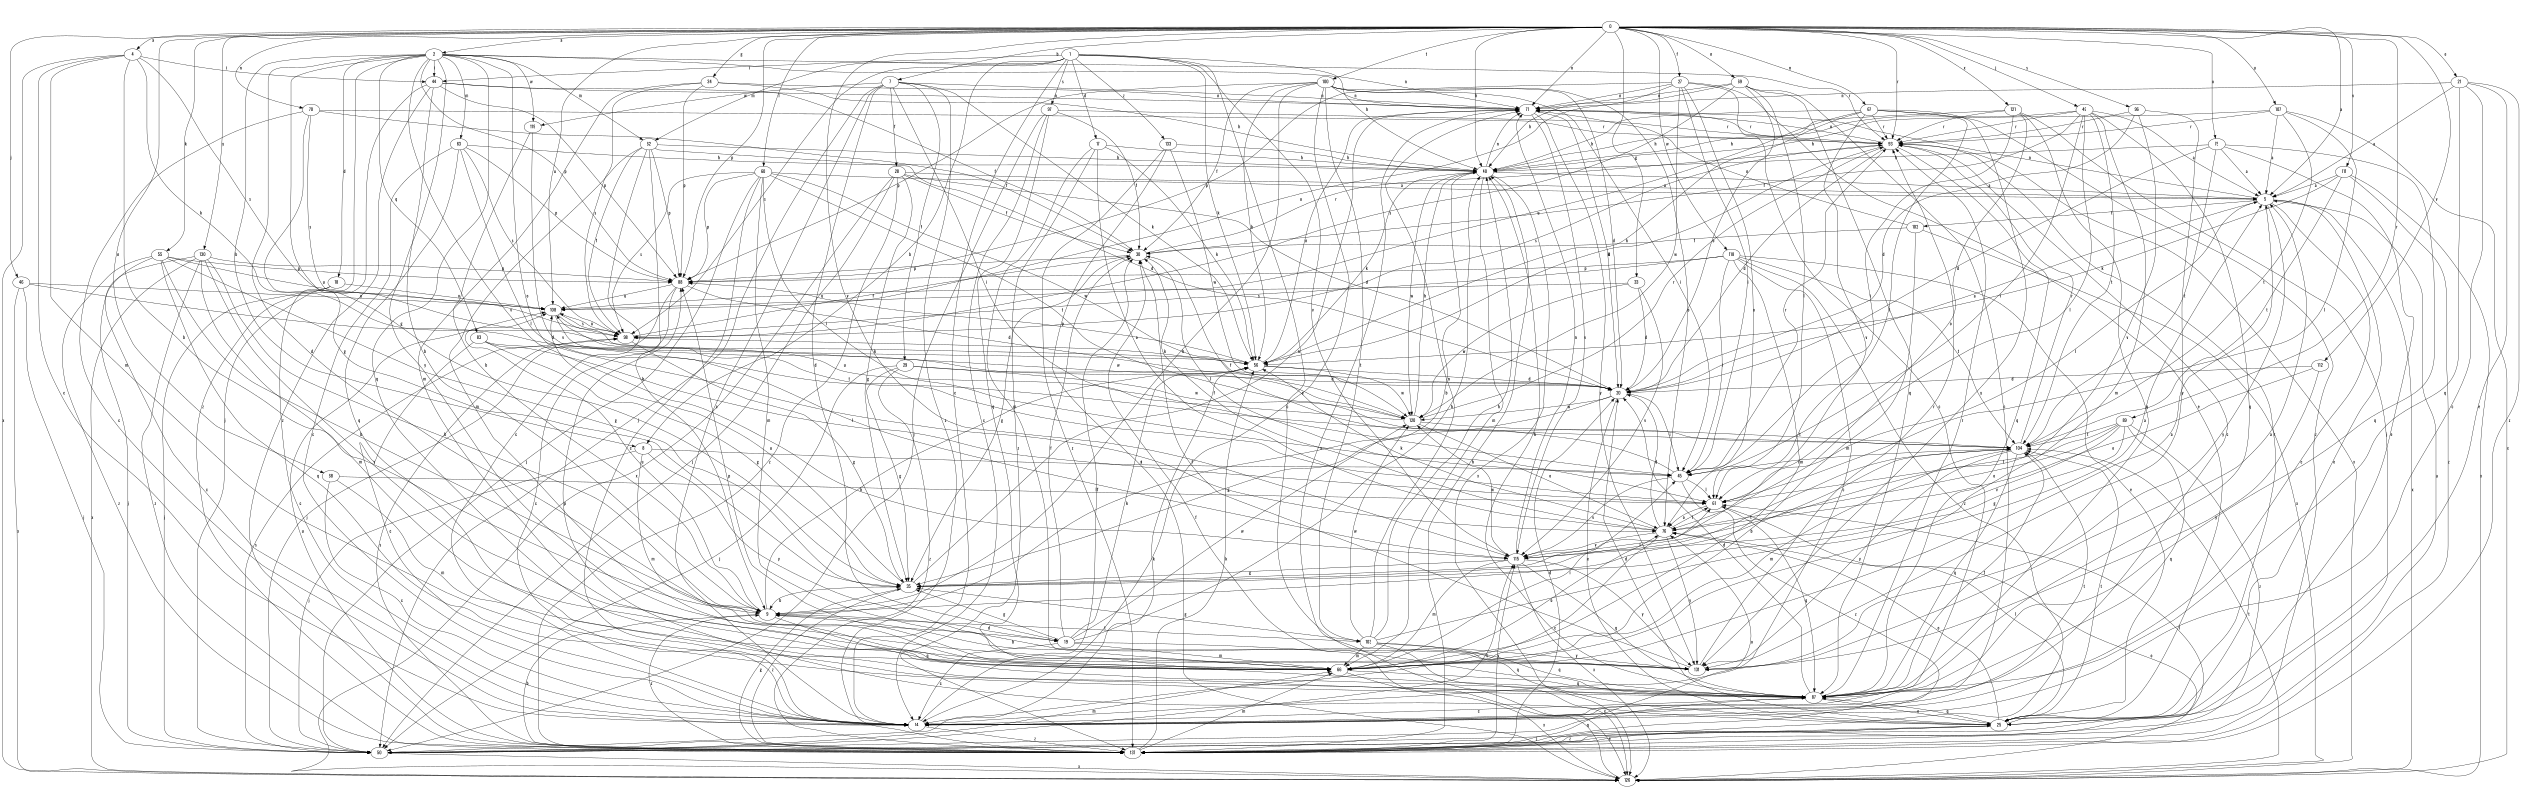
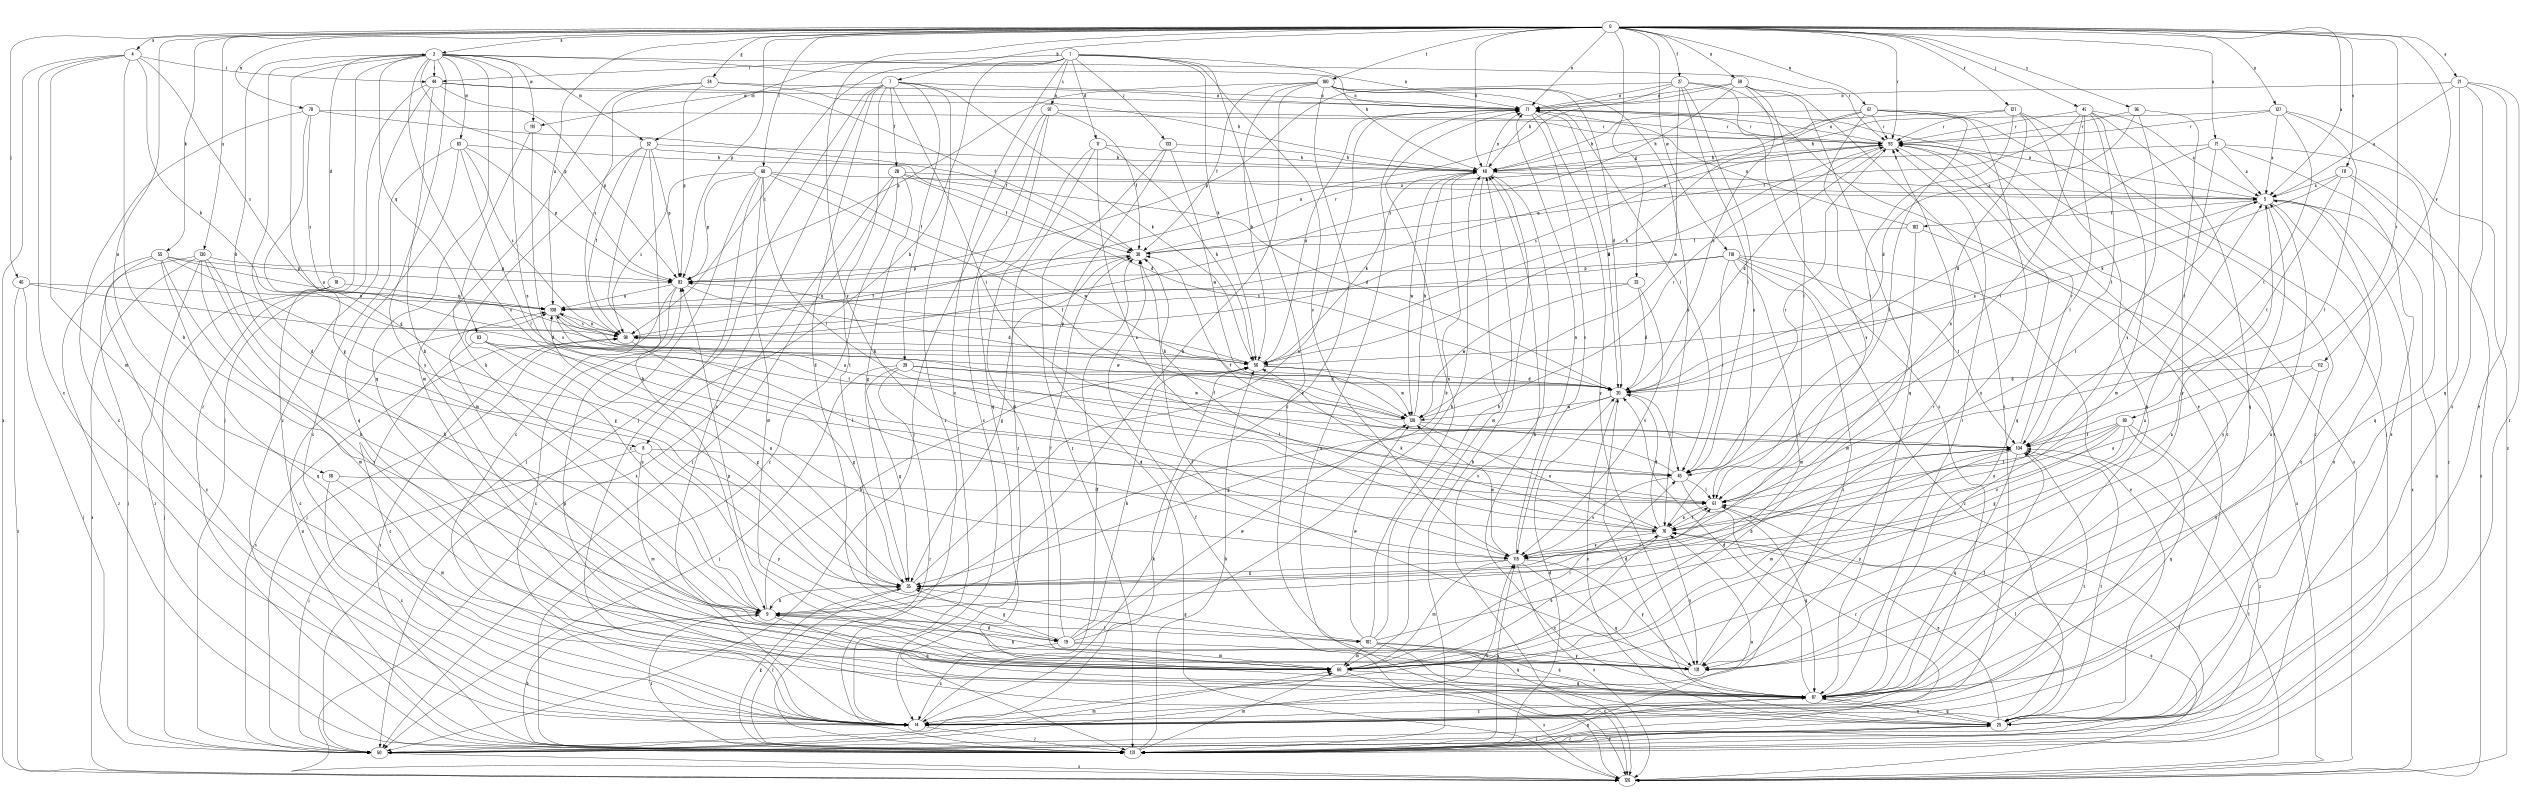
node "107": label "107" -> "127"
edge "49" -> "40": now "93" -> "40"
edge "2" -> "18": reversed
node "88": label "88" -> "82"
edge "100" -> "103": now "7" -> "103"
edge "30" -> "61": now "29" -> "61"
edge "104" -> "45": removed, label "i"
